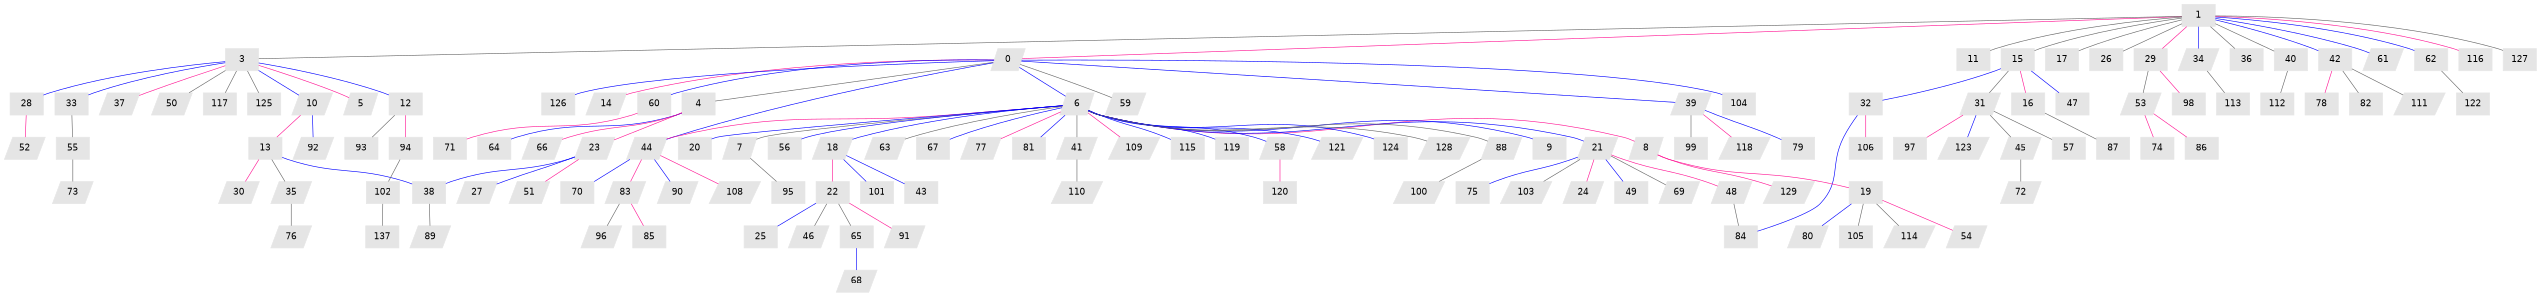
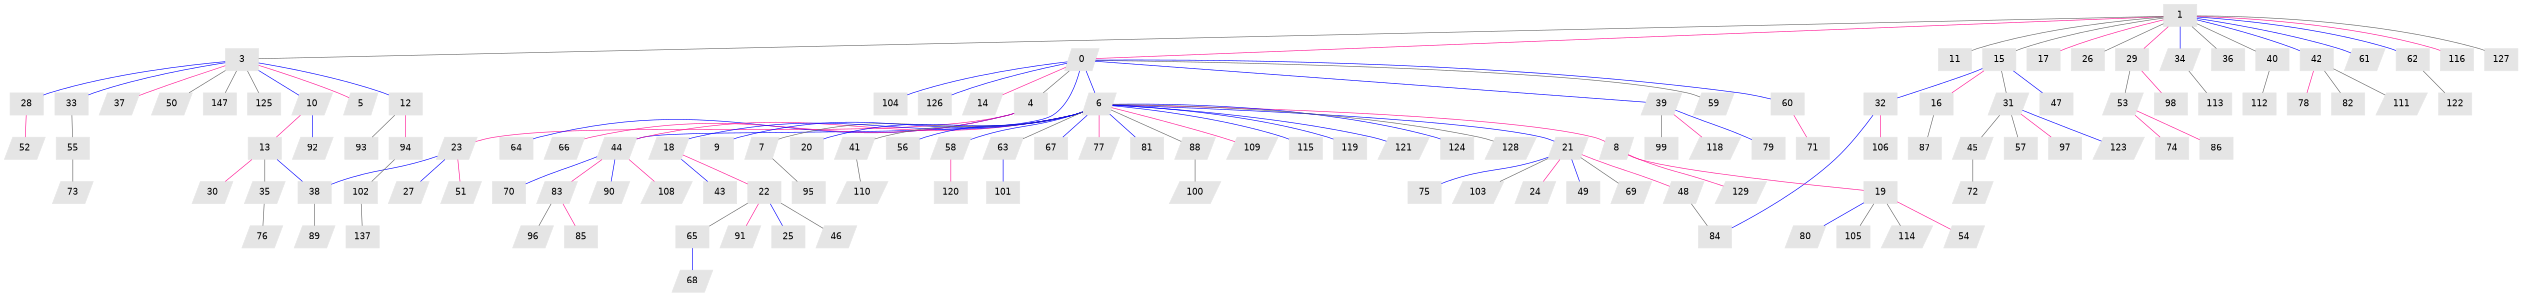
edge "1" -- "17": color gray40 -> deeppink
node "117": label "117" -> "147"
edge "18" -- "101": now "63" -- "101"
